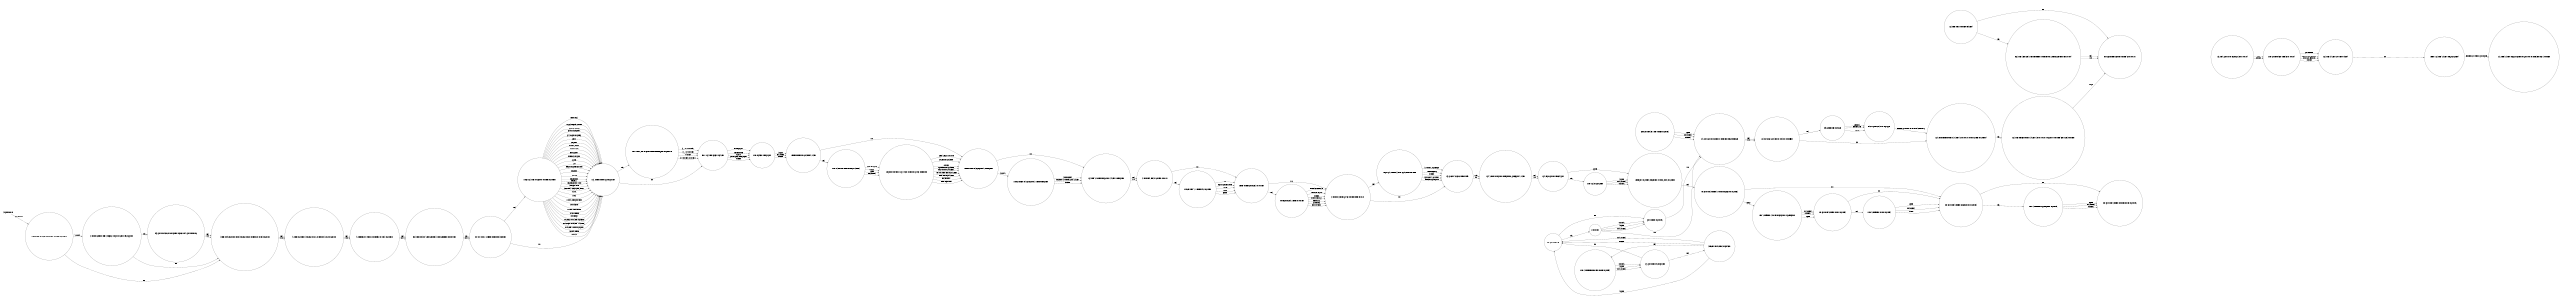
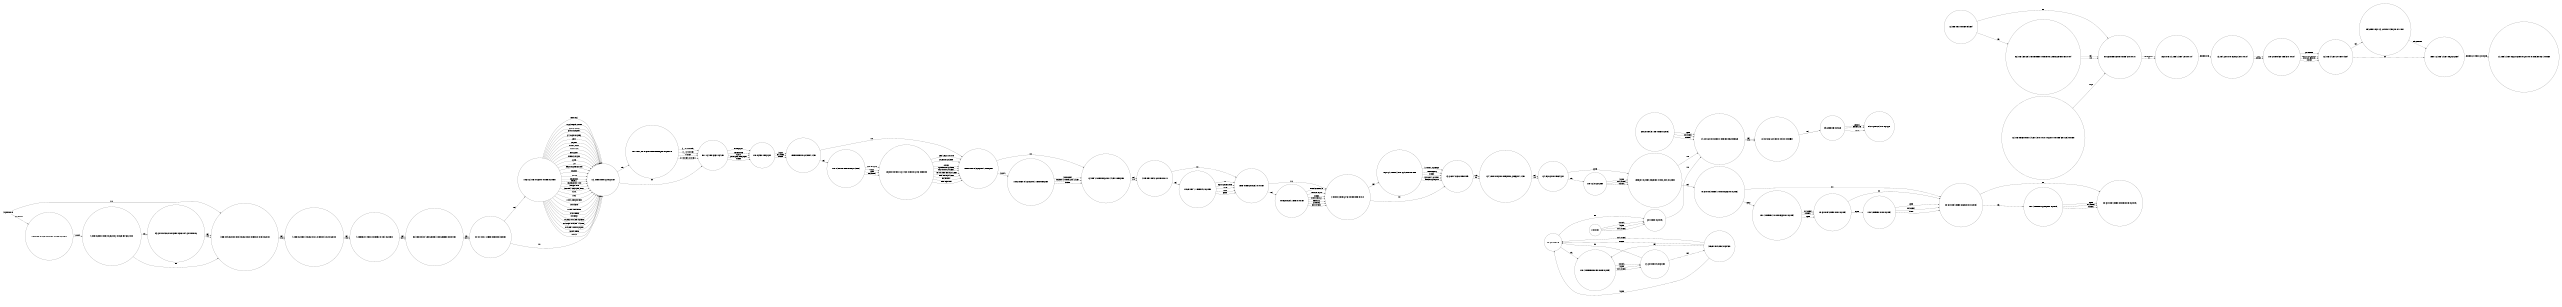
node "DESCRIBE WHAT WAS COMPROMISED AND BY WHOM": added
node "WHAT TIME WAS THE SYSTEM SHUT DOWN?": added
node "WAS THE TELEPHONE/IT SYSTEM SHUT DOWN DURING THE INCIDENT?": removed
node "IS THE THIS FIRST IGNITED KNOWN": label "IS THE THIS FIRST IGNITED KNOWN" -> "IS THE ITEM FIRST IGNITED KNOWN"
edge "DID ANYONE SUFFER BURN INJURIES" -> "WHO SUFFERED BURN INJURIES": label "YES" -> "RADIO"
node "WHO SUFFERED SMOKE INHALATION LACERATION": label "WHO SUFFERED SMOKE INHALATION LACERATION" -> "WHO SUFFERED SMOKE INHALATION INJURIES"
edge "WHO DIED" -> "WAS ANY ACTION TAKEN TO PREVENT RECURRENCE": now "WERE ANY INJURIES RECEIVED DURING THIS INCIDENT" -> "WAS ANY ACTION TAKEN TO PREVENT RECURRENCE"
node "IS THE INCIDENT THE SUBJECT OF A POLICE INVESTIGATION": label "IS THE INCIDENT THE SUBJECT OF A POLICE INVESTIGATION" -> "IS THE INCIDENT THE SUBJECT OF A POLICE PROSECUTION"
edge "DID ANYONE DIE" -> "WHO DIED": now "DID ANYONE DIE" -> "WHO SUFFERED BROKEN BONE INJURIES"
edge "WERE THE POLICE INFORMED OF THE INCIDENT" -> "IS THE PROSECUTION THE SUBJECT OF AN INTERNAL INVESTIGATION": now "START_NODE" -> "IS THE PROSECUTION THE SUBJECT OF AN INTERNAL INVESTIGATION"
